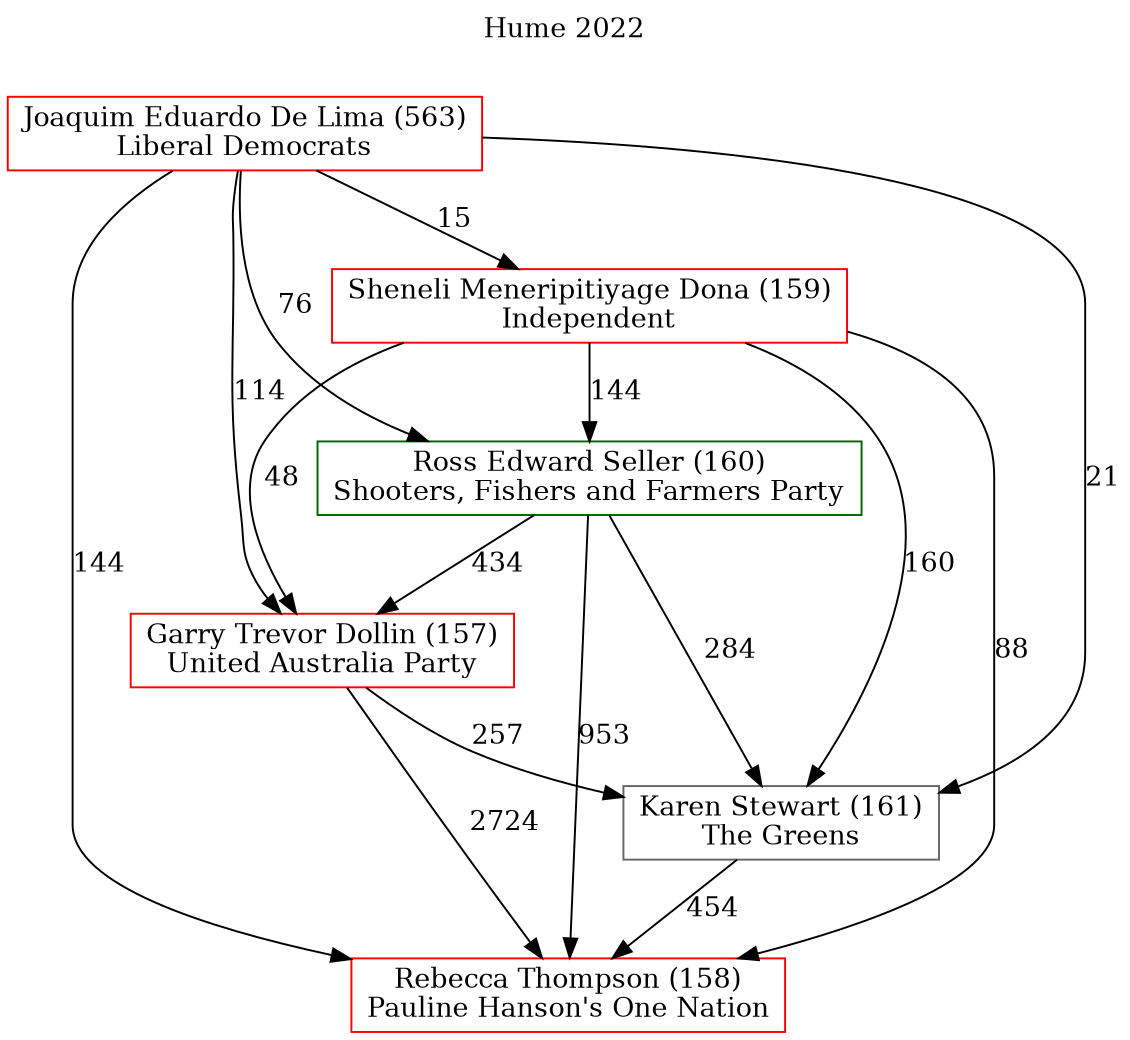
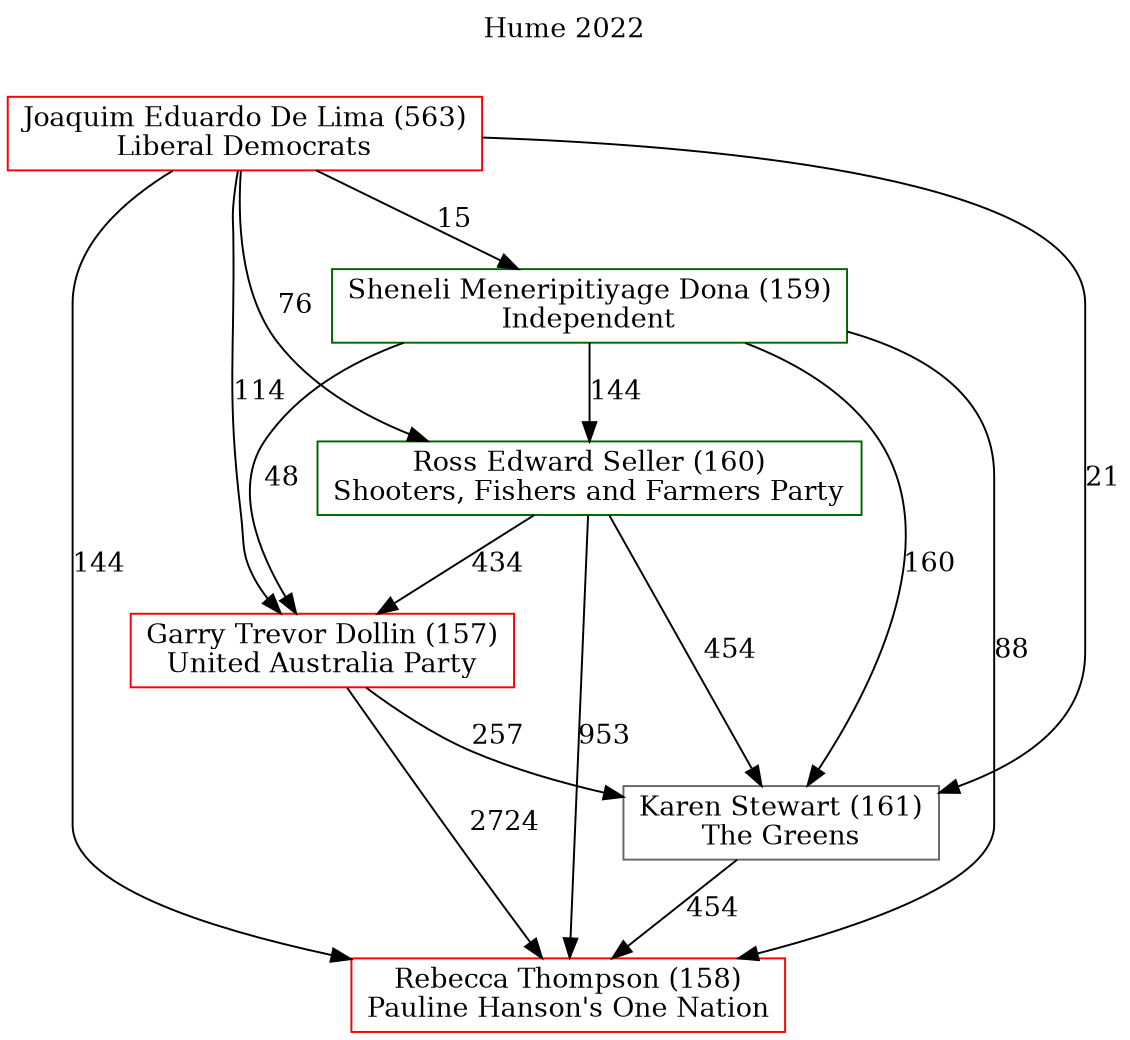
node "Sheneli Meneripitiyage Dona (159) Independent": color red -> darkgreen
edge "Ross Edward Seller (160) Shooters, Fishers and Farmers Party" -> "Karen Stewart (161) The Greens": label "284" -> "454"
